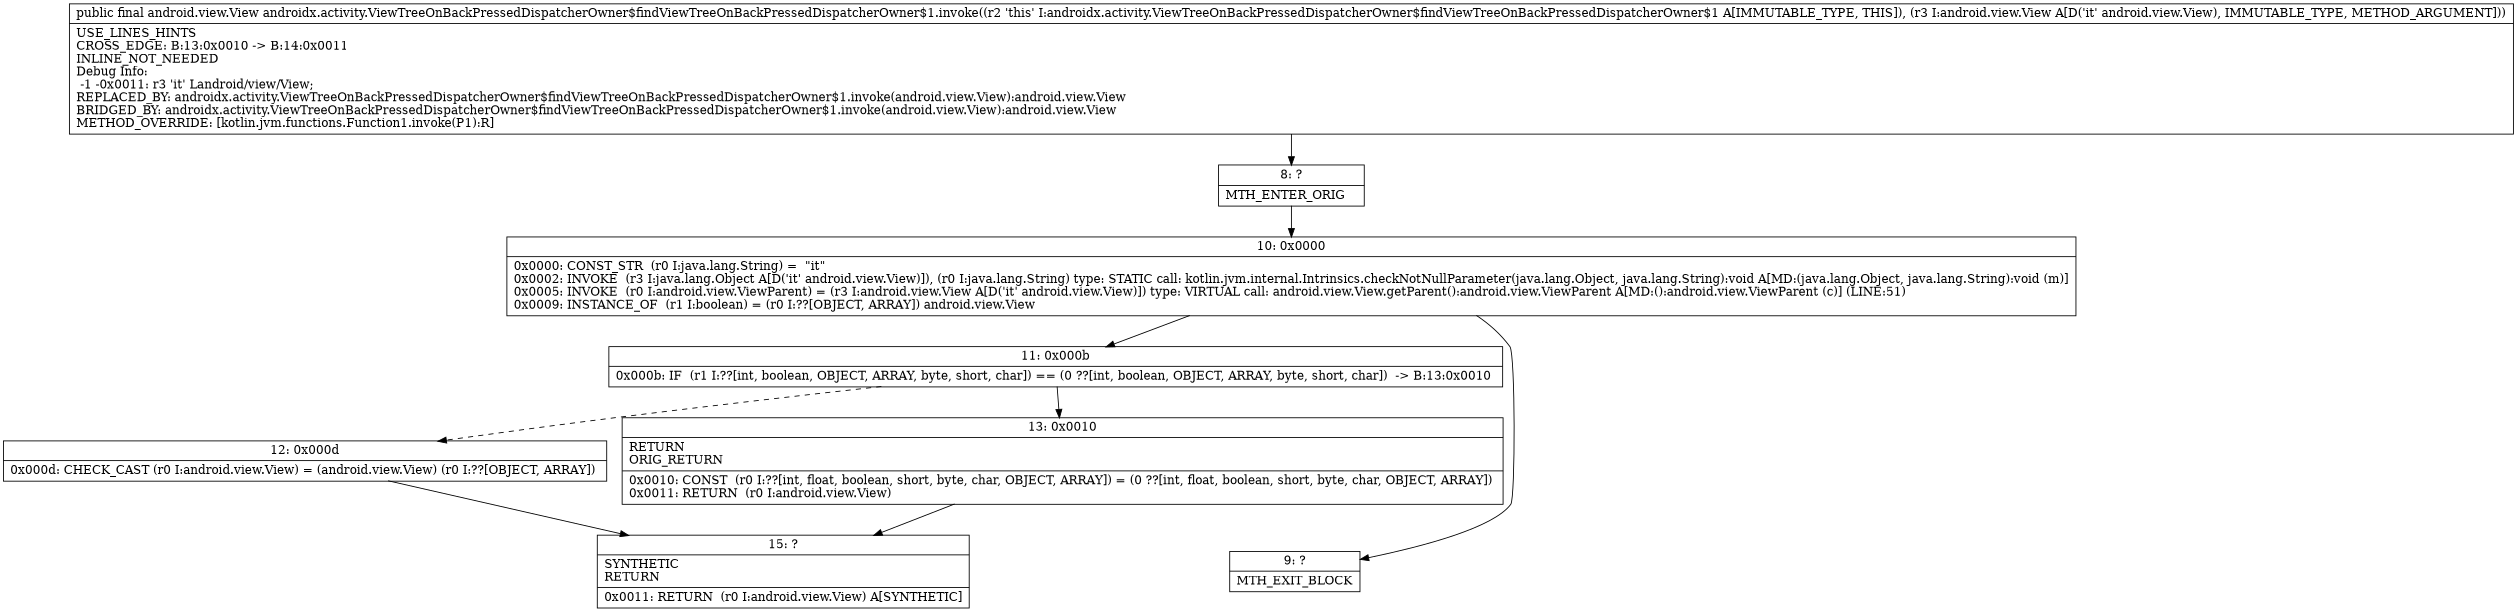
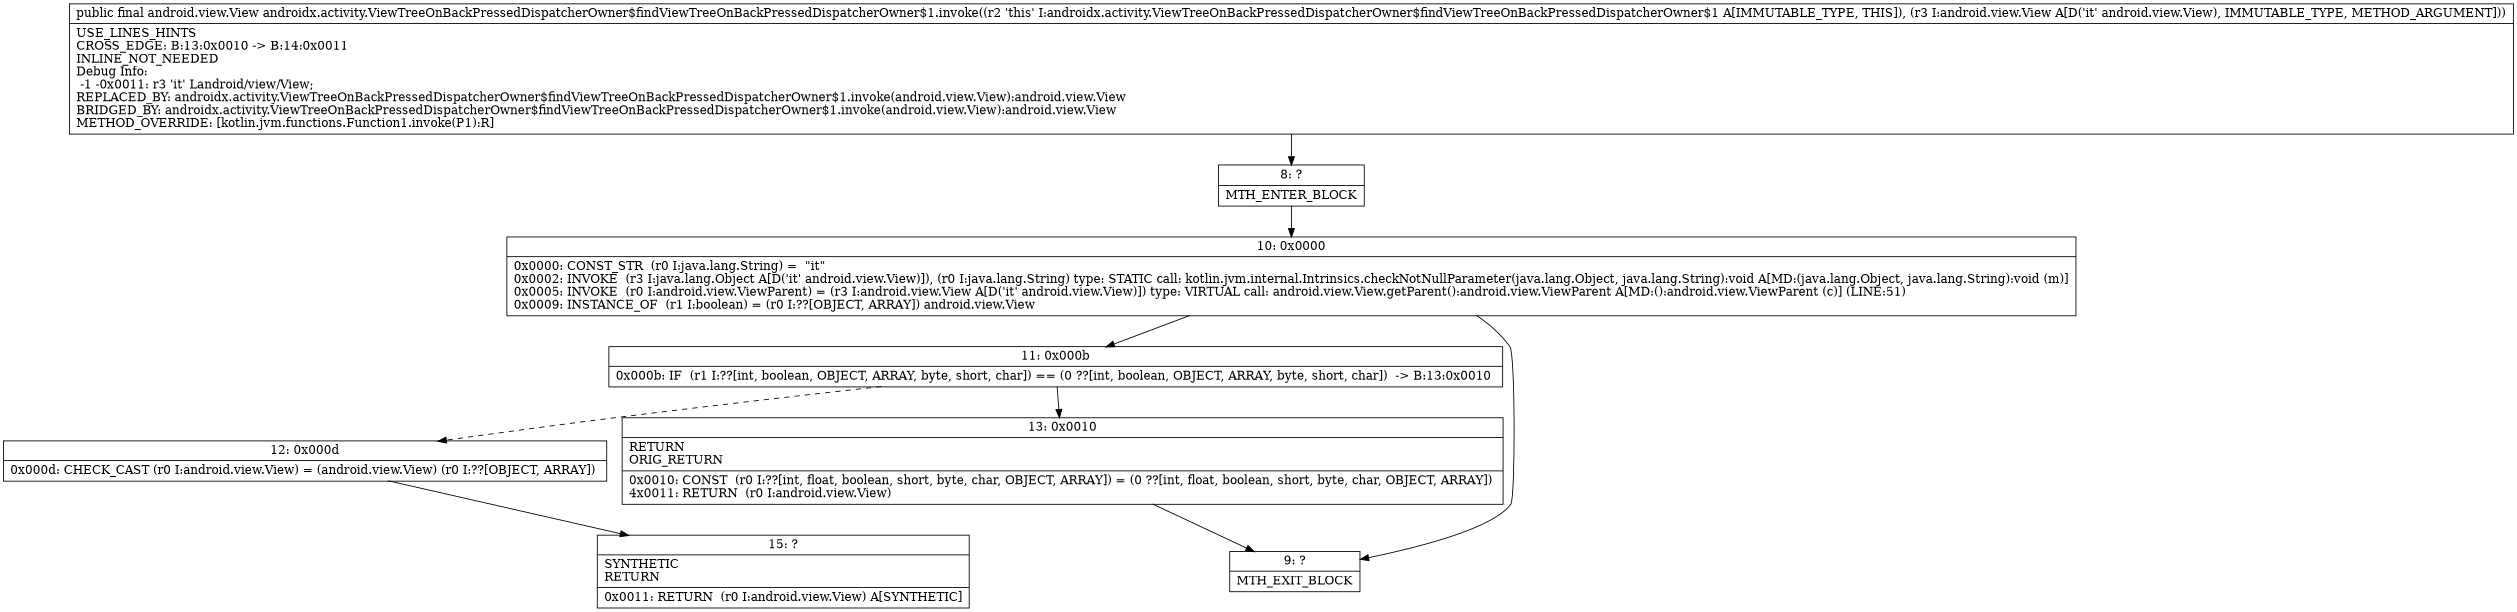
node "8: ?": text "MTH_ENTER_ORIG" -> "MTH_ENTER_BLOCK"
node "13: 0x0010": text "0x0011: RETURN  (r0 I:android.view.View)" -> "4x0011: RETURN  (r0 I:android.view.View)"
edge "13: 0x0010" -> "15: ?": now "13: 0x0010" -> "9: ?"
